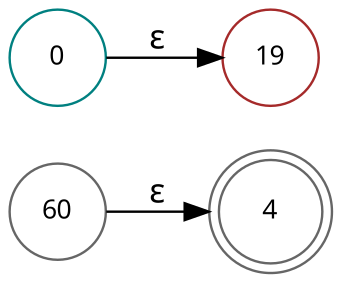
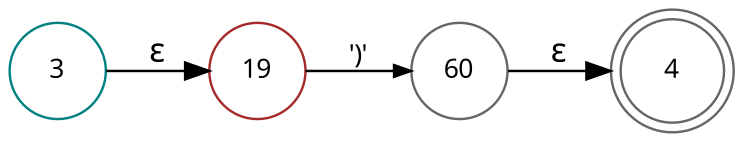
node "0": label "0" -> "3"
edge "19" -> "60": added, label "')'"
